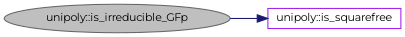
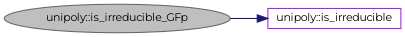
node "unipoly::is_squarefree": label "unipoly::is_squarefree" -> "unipoly::is_irreducible"
